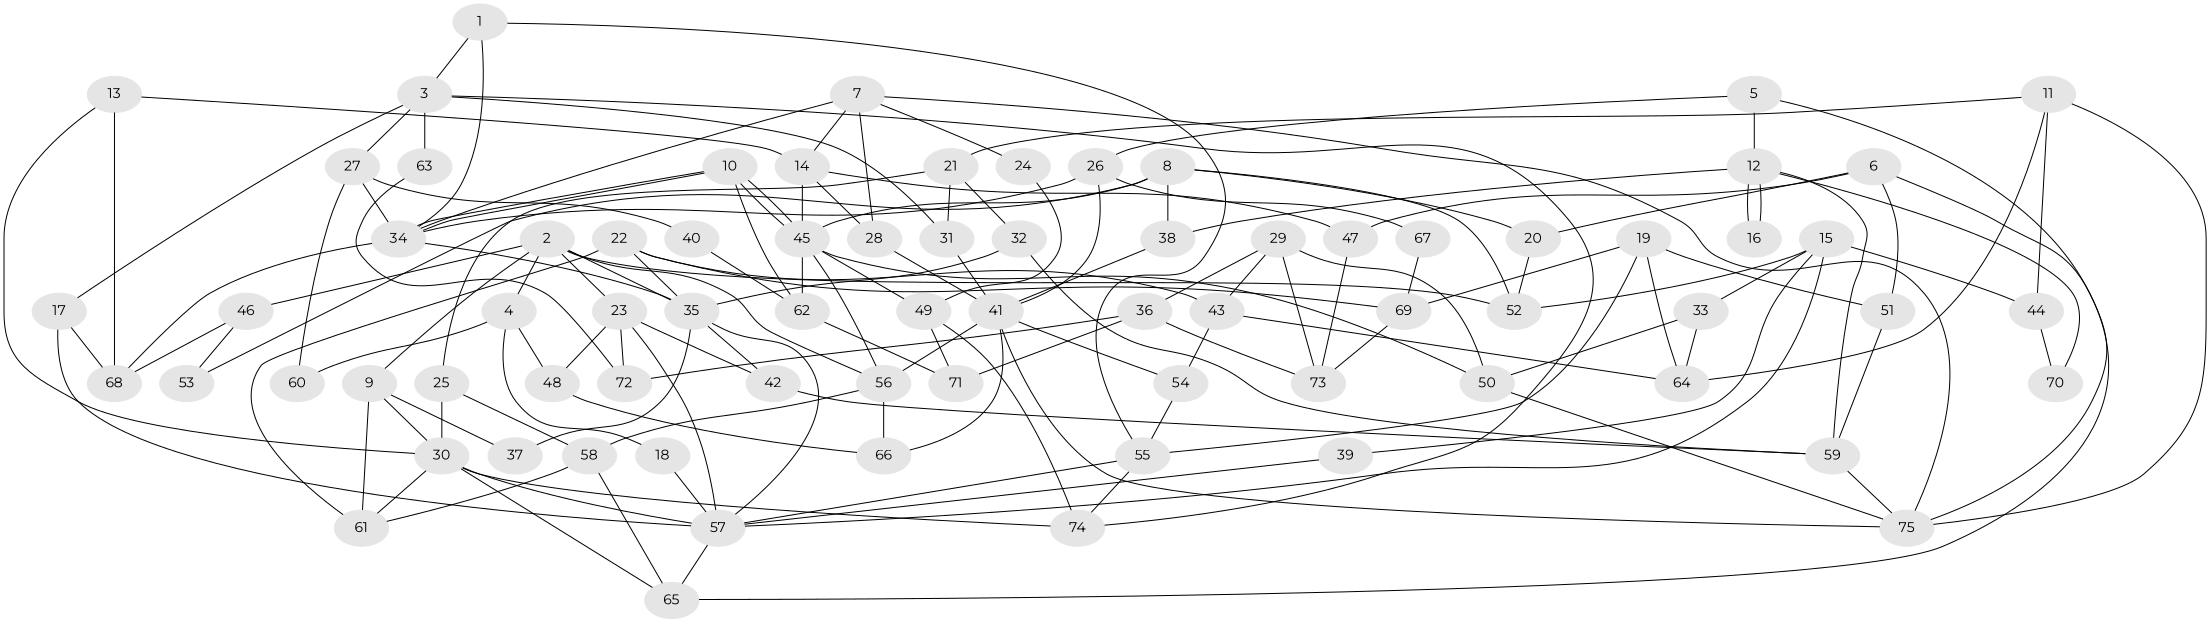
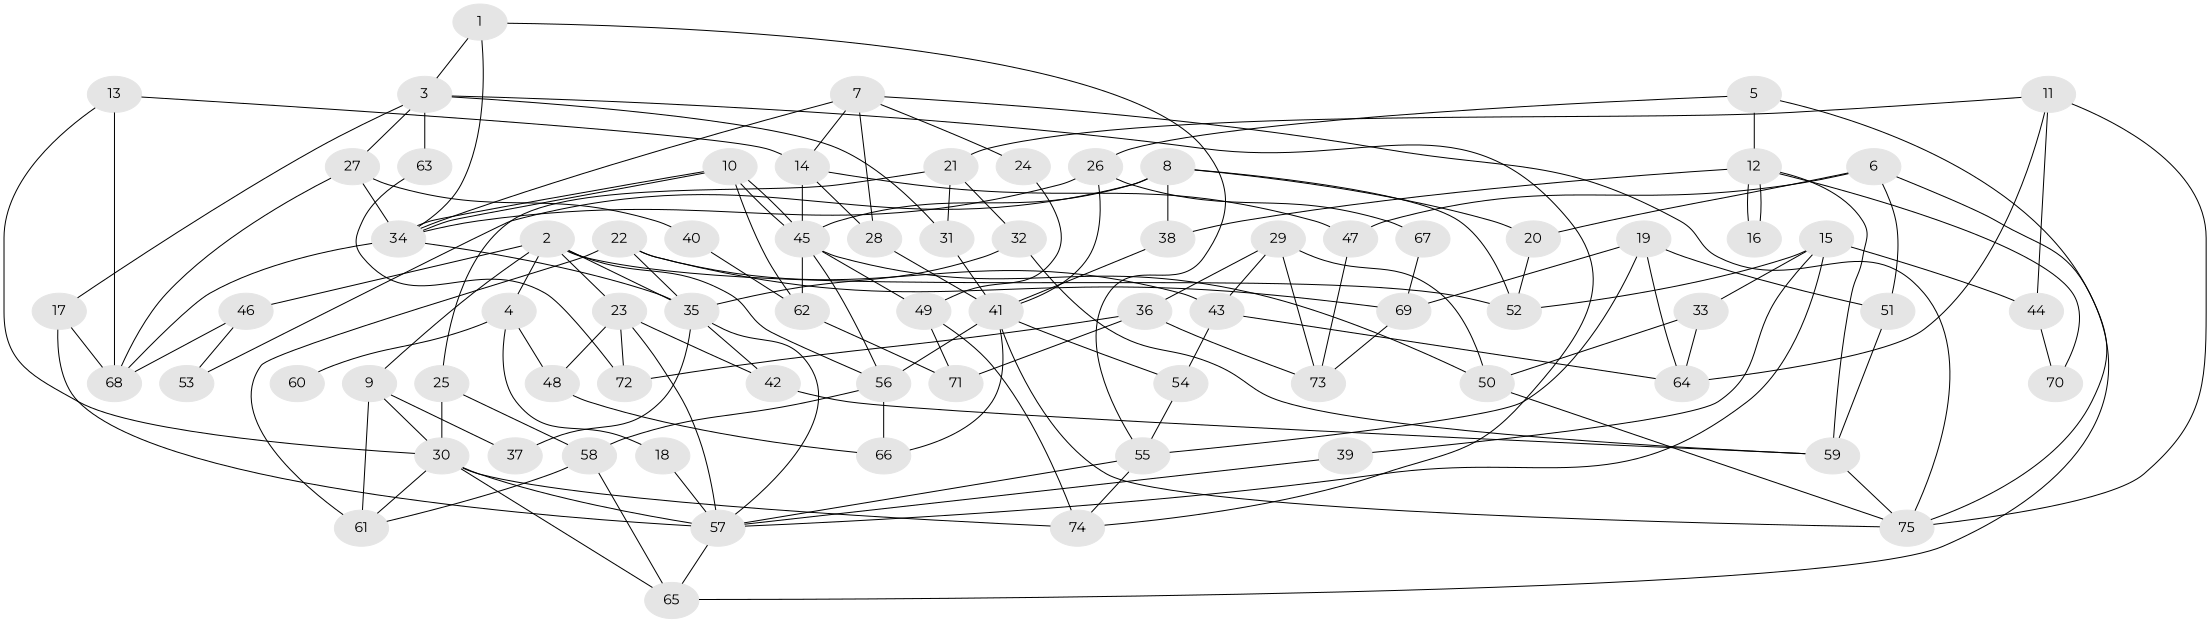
edge "27" -- "60": now "27" -- "68"
